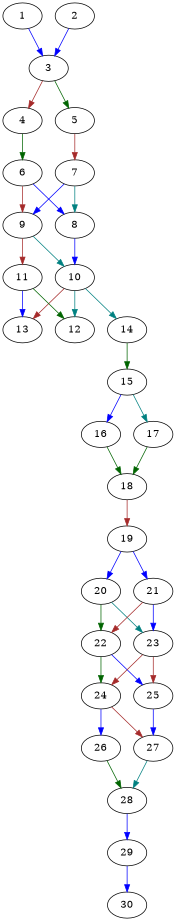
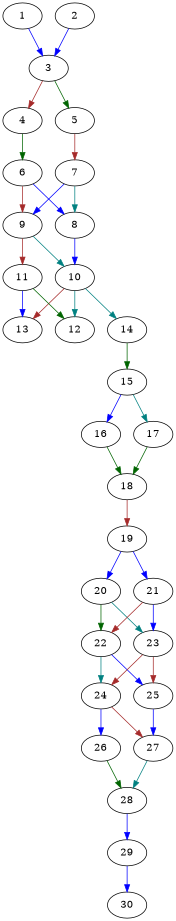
edge "22" -> "24": color darkgreen -> teal
